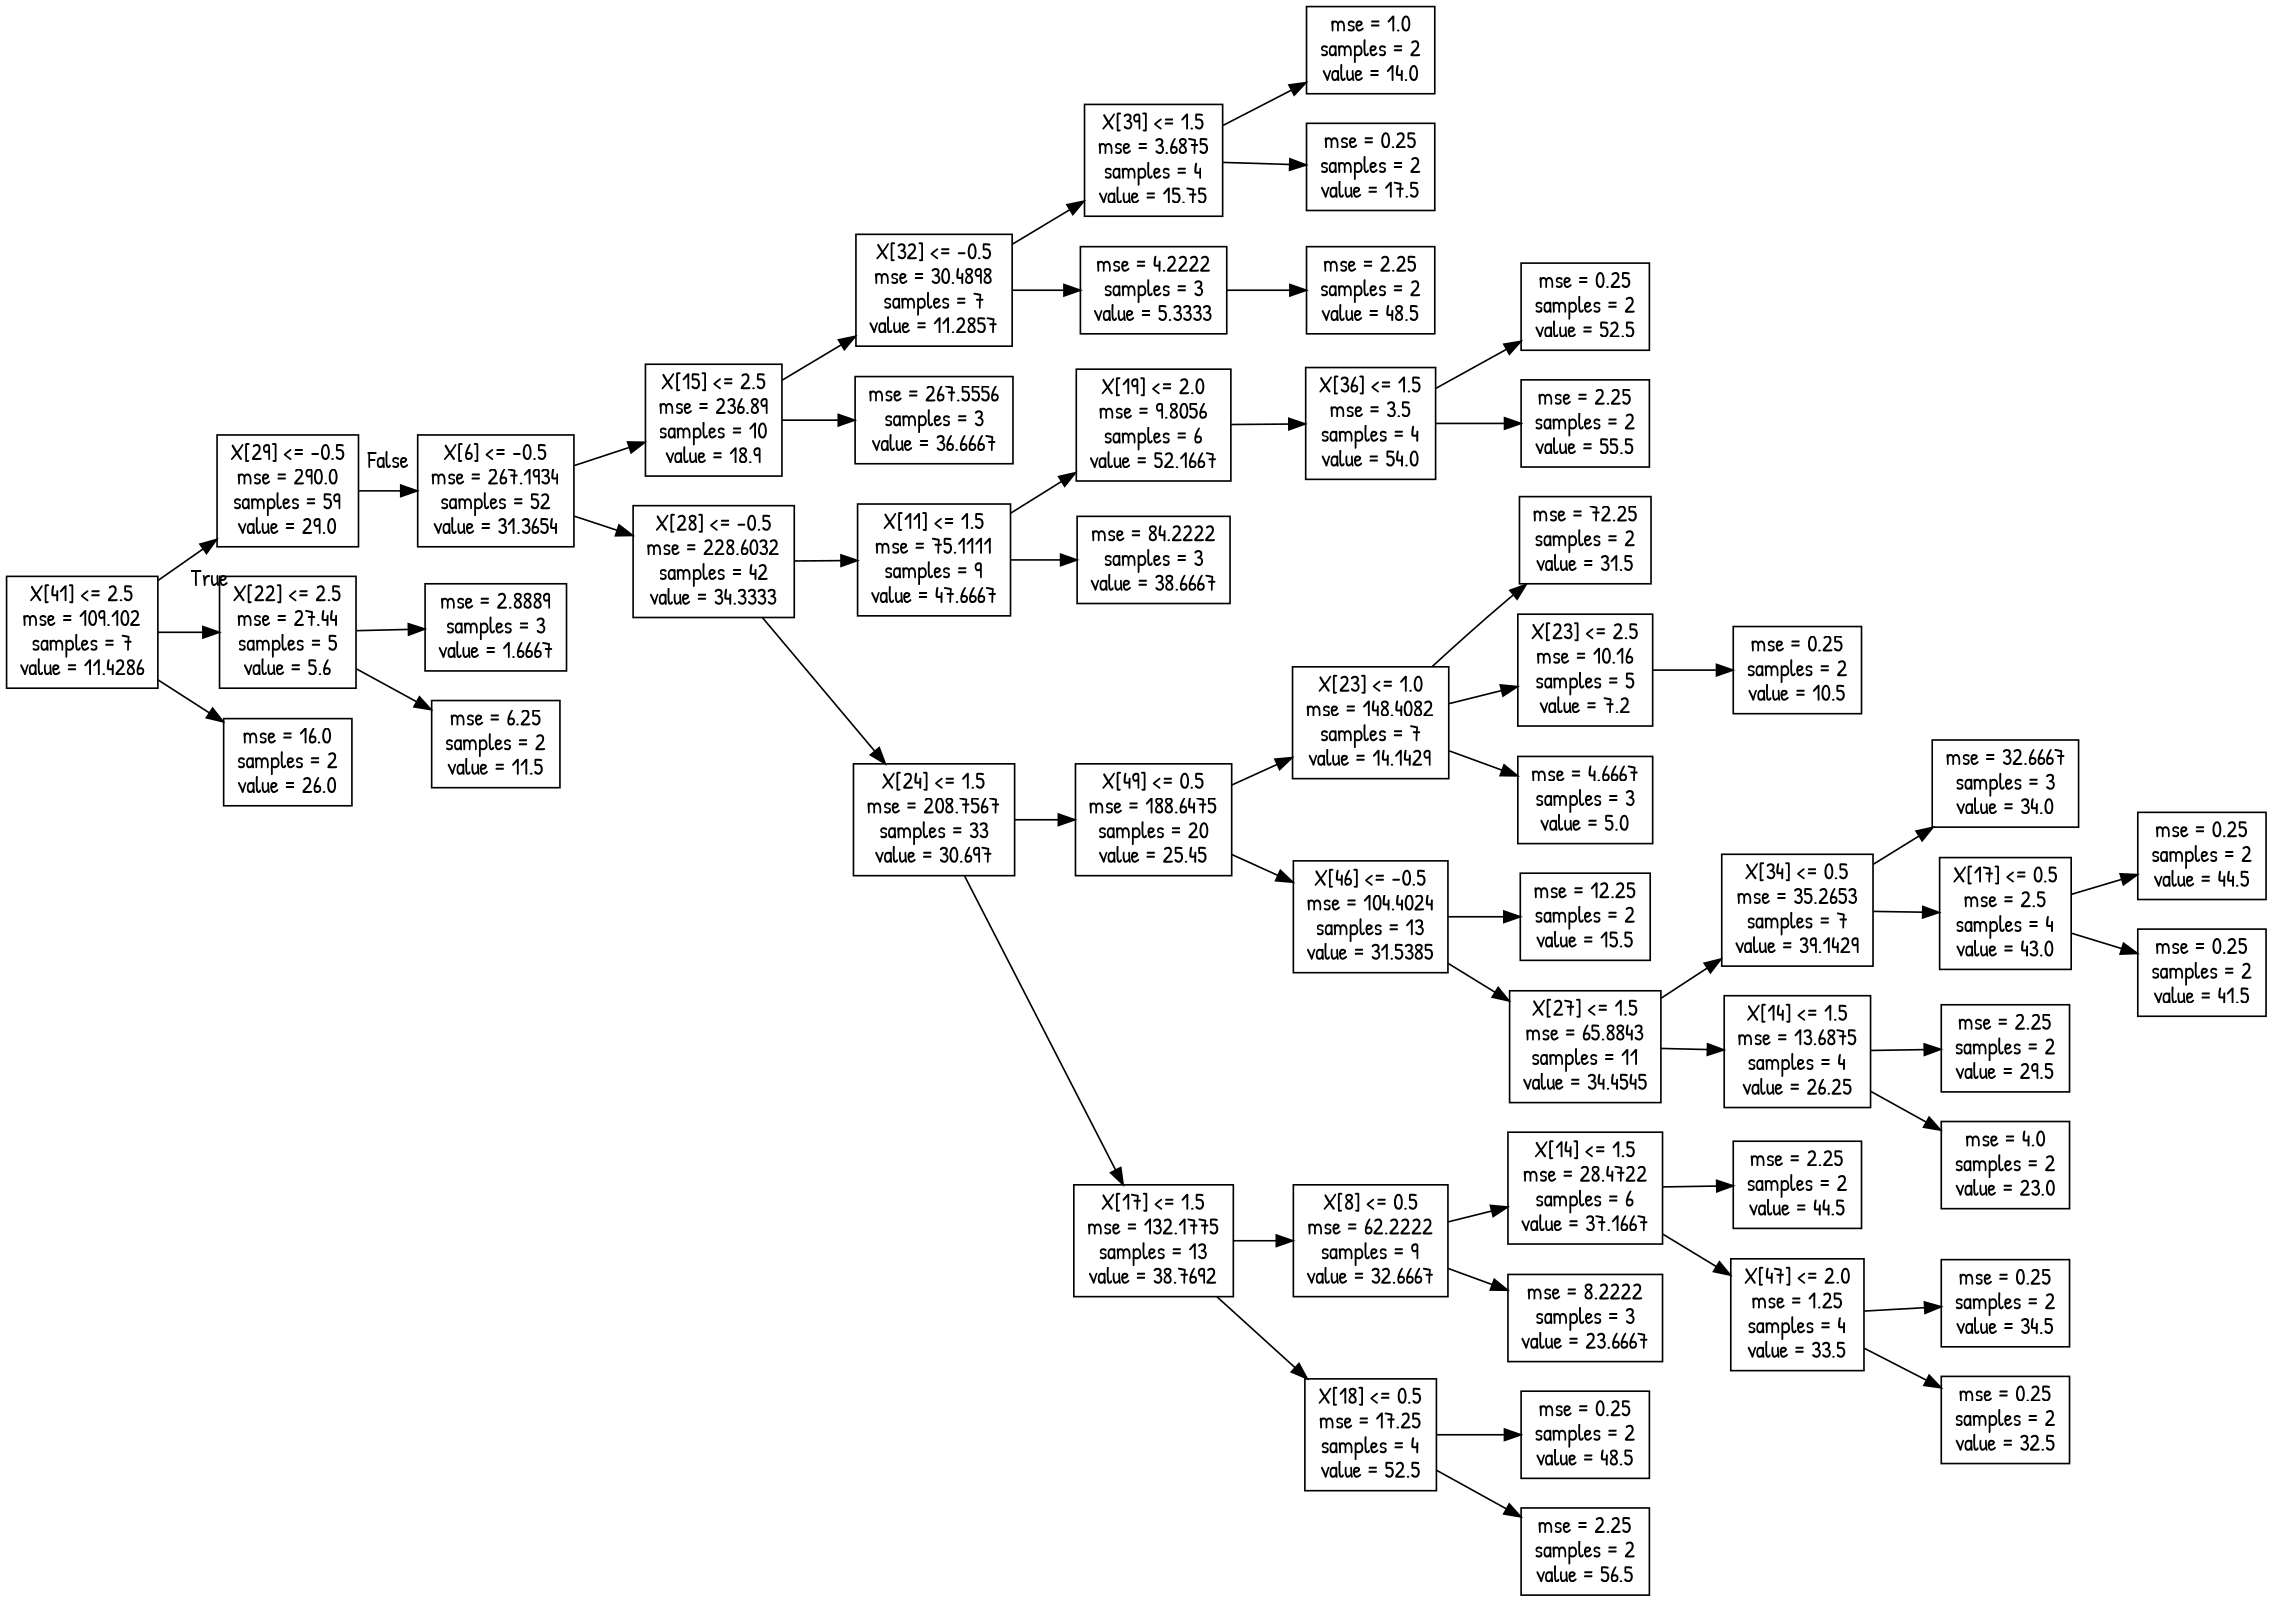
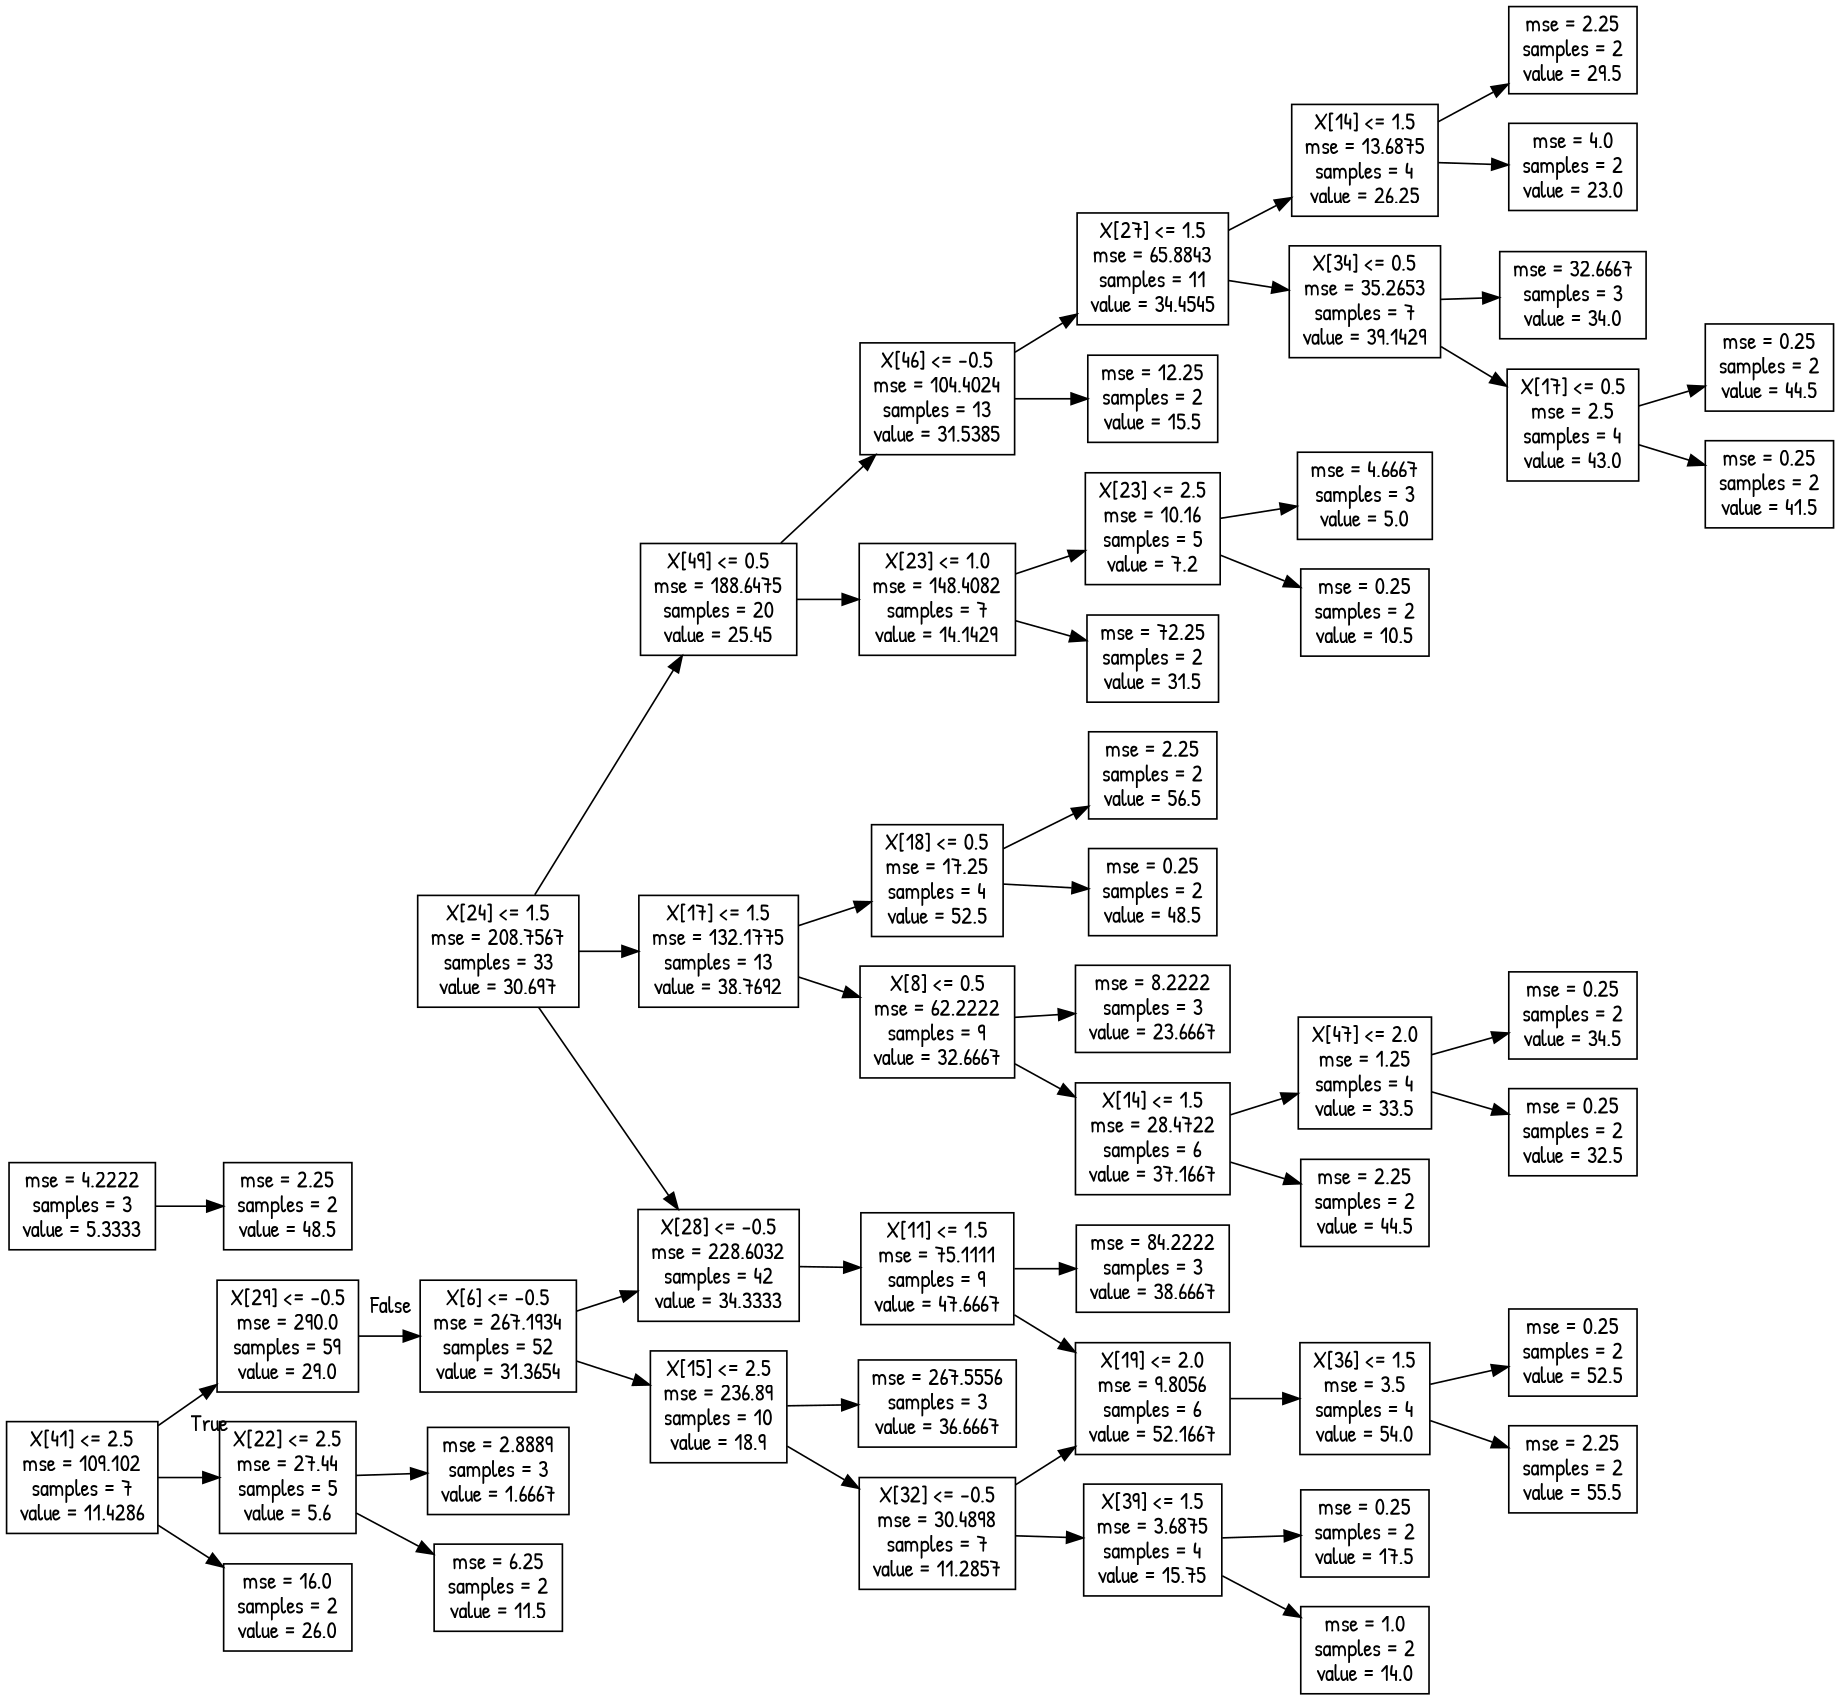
edge "X[32] <= -0.5 mse = 30.4898 samples = 7 value = 11.2857" -> "mse = 4.2222 samples = 3 value = 5.3333": now "X[32] <= -0.5 mse = 30.4898 samples = 7 value = 11.2857" -> "X[19] <= 2.0 mse = 9.8056 samples = 6 value = 52.1667"
edge "X[28] <= -0.5 mse = 228.6032 samples = 42 value = 34.3333" -> "X[24] <= 1.5 mse = 208.7567 samples = 33 value = 30.697": reversed
edge "X[23] <= 1.0 mse = 148.4082 samples = 7 value = 14.1429" -> "mse = 4.6667 samples = 3 value = 5.0": now "X[23] <= 2.5 mse = 10.16 samples = 5 value = 7.2" -> "mse = 4.6667 samples = 3 value = 5.0"
